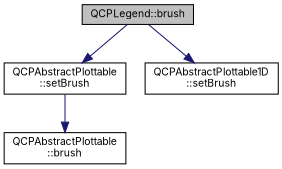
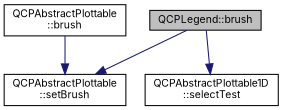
node "QCPAbstractPlottable1D ::setBrush": label "QCPAbstractPlottable1D ::setBrush" -> "QCPAbstractPlottable1D ::selectTest"
edge "QCPAbstractPlottable ::setBrush" -> "QCPAbstractPlottable ::brush": reversed
